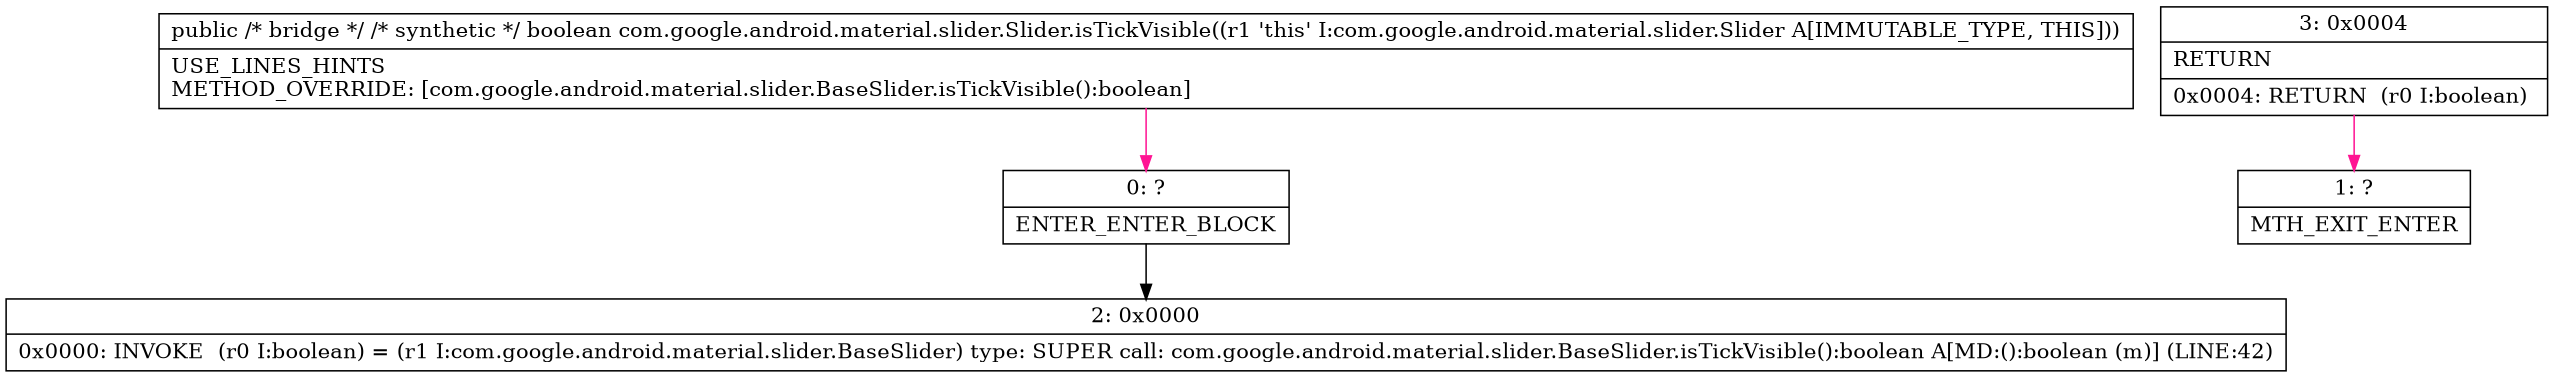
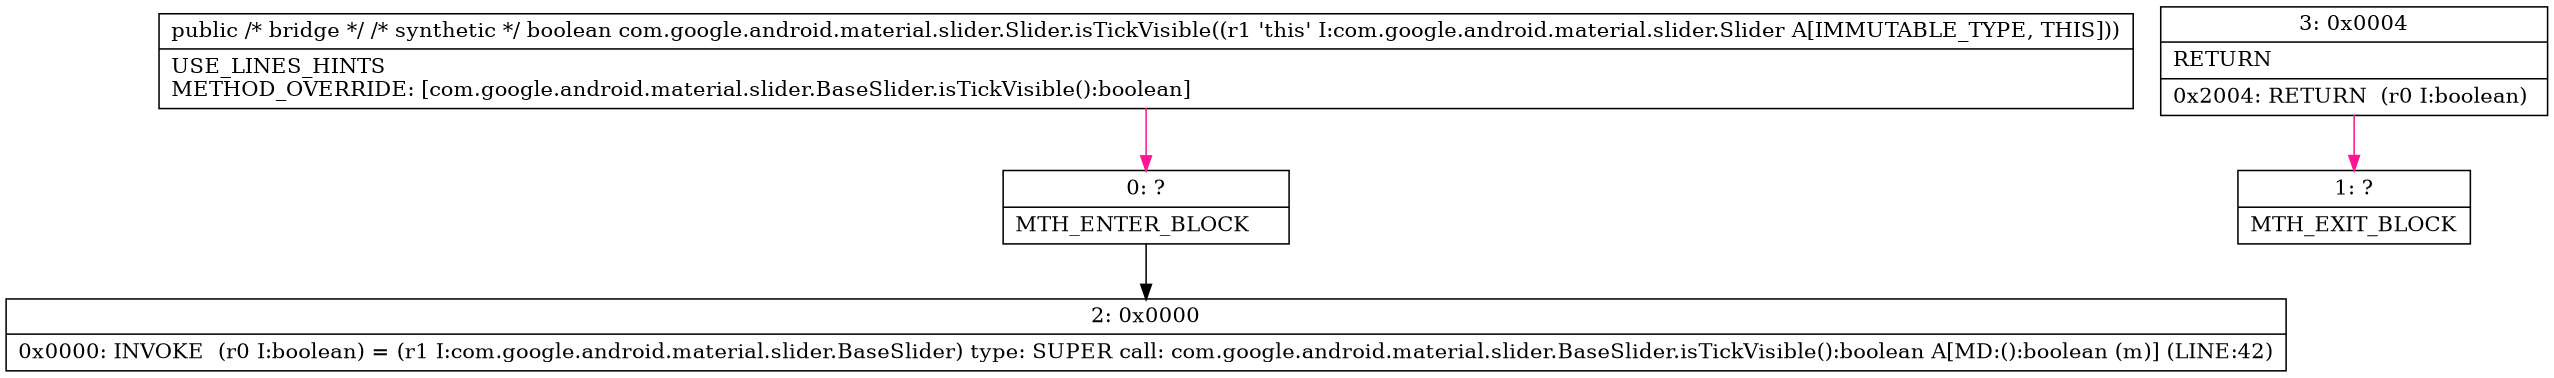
node "3: 0x0004": text "0x0004: RETURN  (r0 I:boolean)" -> "0x2004: RETURN  (r0 I:boolean)"
node "0: ?": text "ENTER_ENTER_BLOCK" -> "MTH_ENTER_BLOCK"
node "1: ?": text "MTH_EXIT_ENTER" -> "MTH_EXIT_BLOCK"
